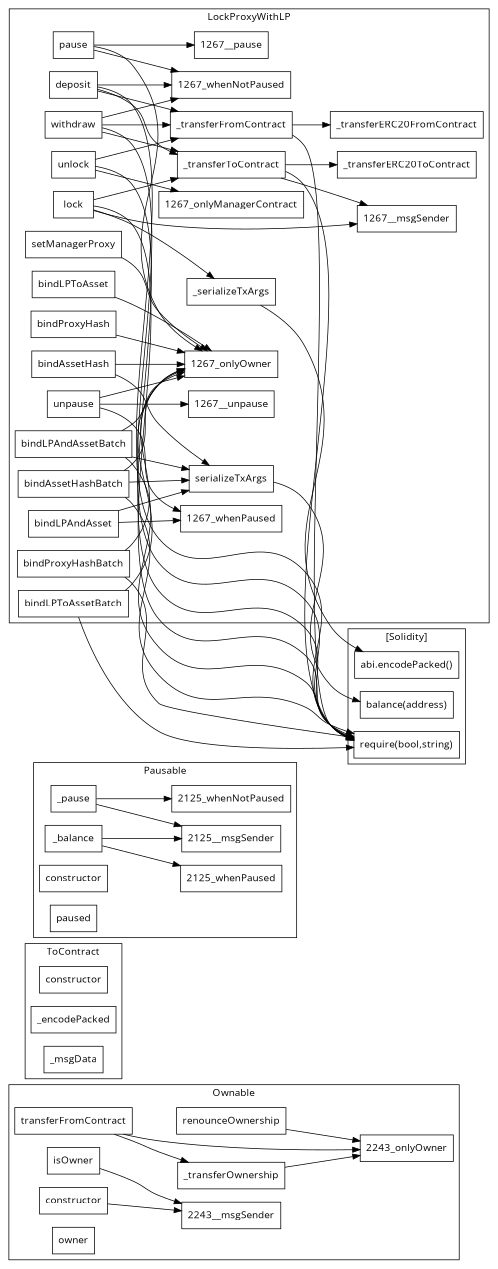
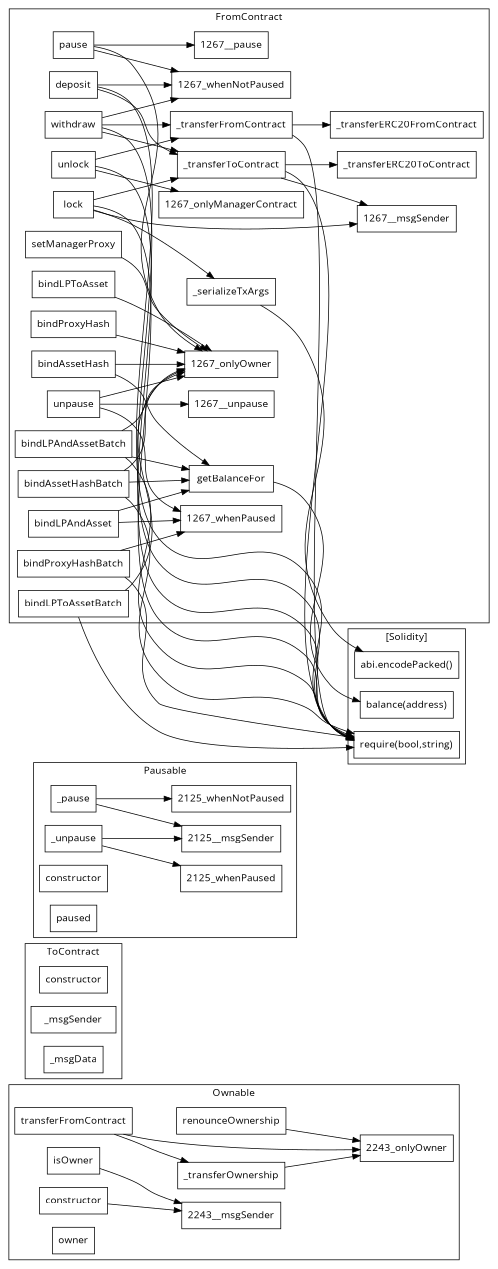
cluster "LockProxyWithLP": label "LockProxyWithLP" -> "FromContract"
edge "deposit" -> "_transferFromContract": removed
edge "bindProxyHashBatch" -> "1267_onlyOwner": now "bindProxyHashBatch" -> "1267_whenPaused"
node "serializeTxArgs": label "serializeTxArgs" -> "getBalanceFor"
node "_balance": label "_balance" -> "_unpause"
node "_encodePacked": label "_encodePacked" -> "_msgSender"
